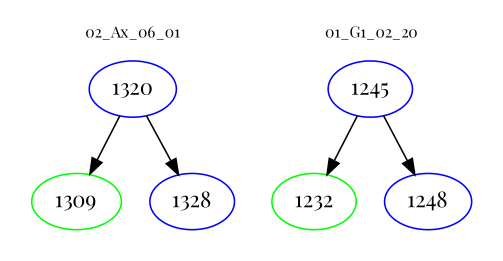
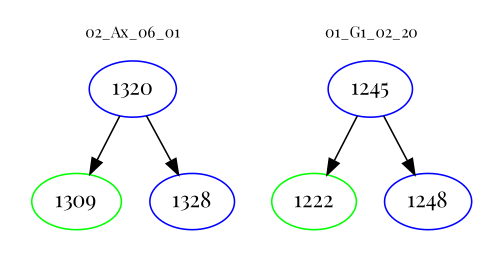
node "1232": label "1232" -> "1222"
